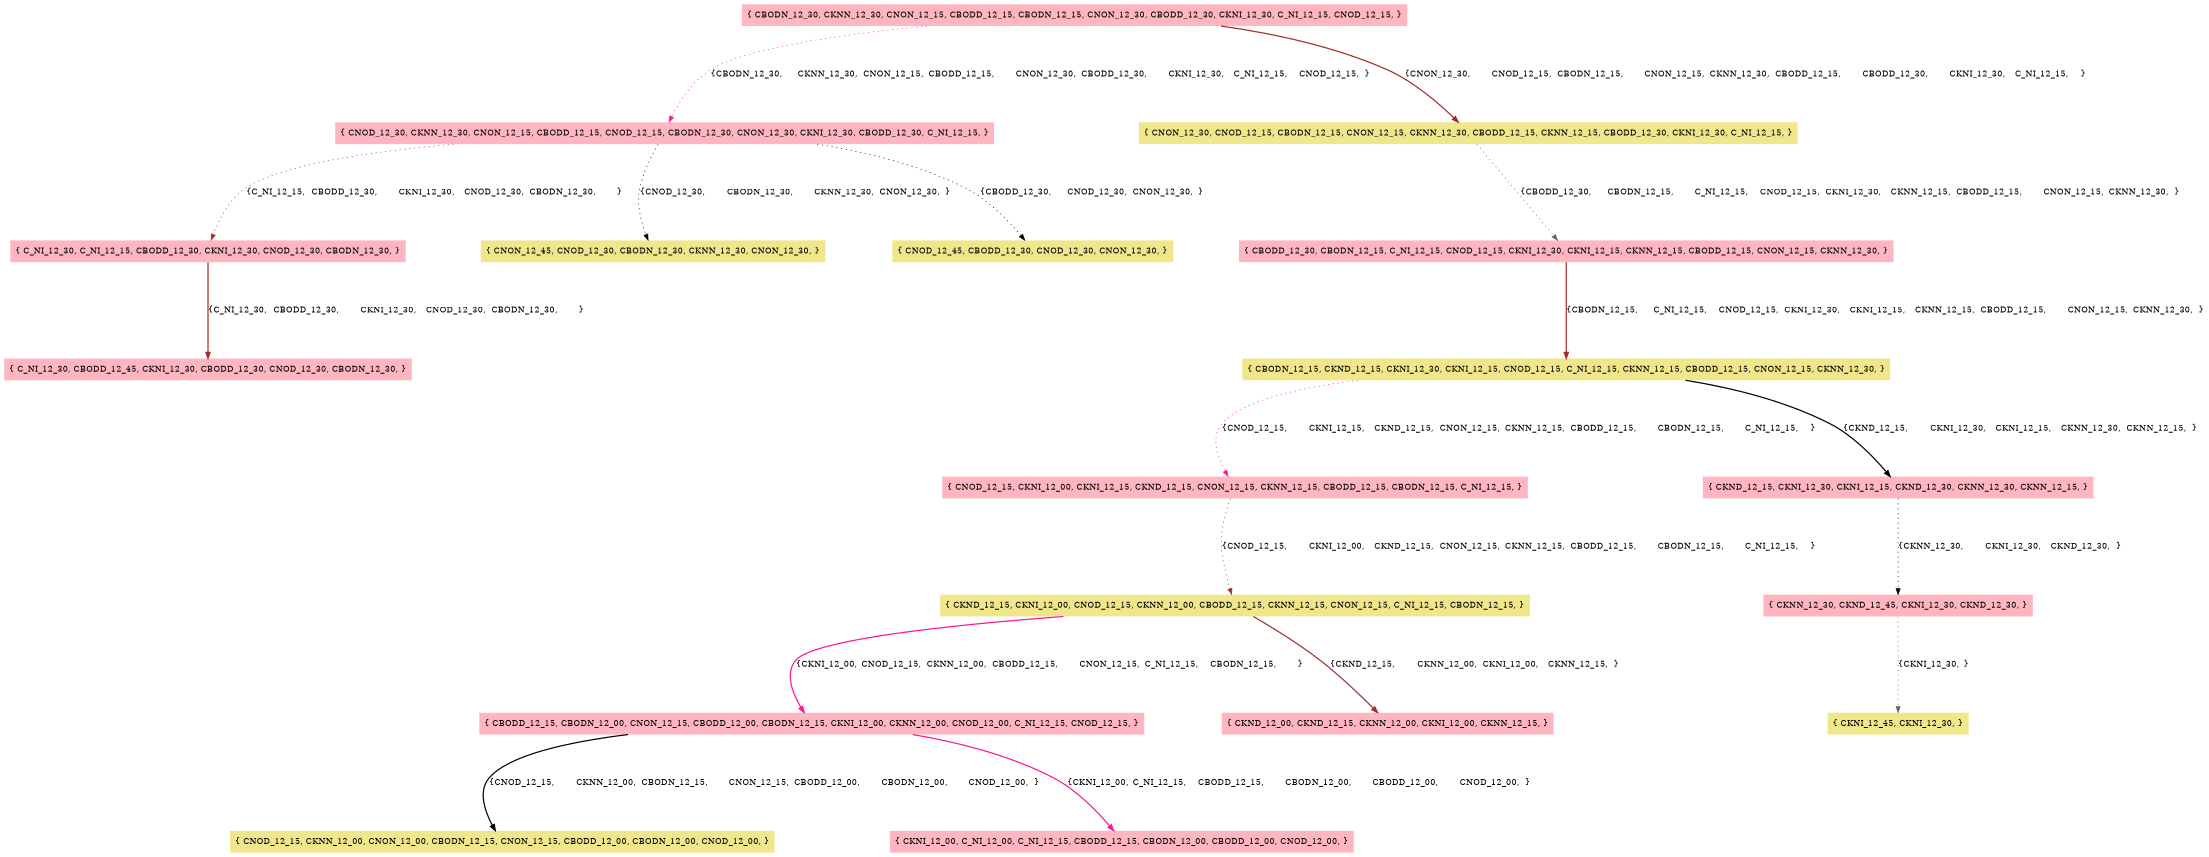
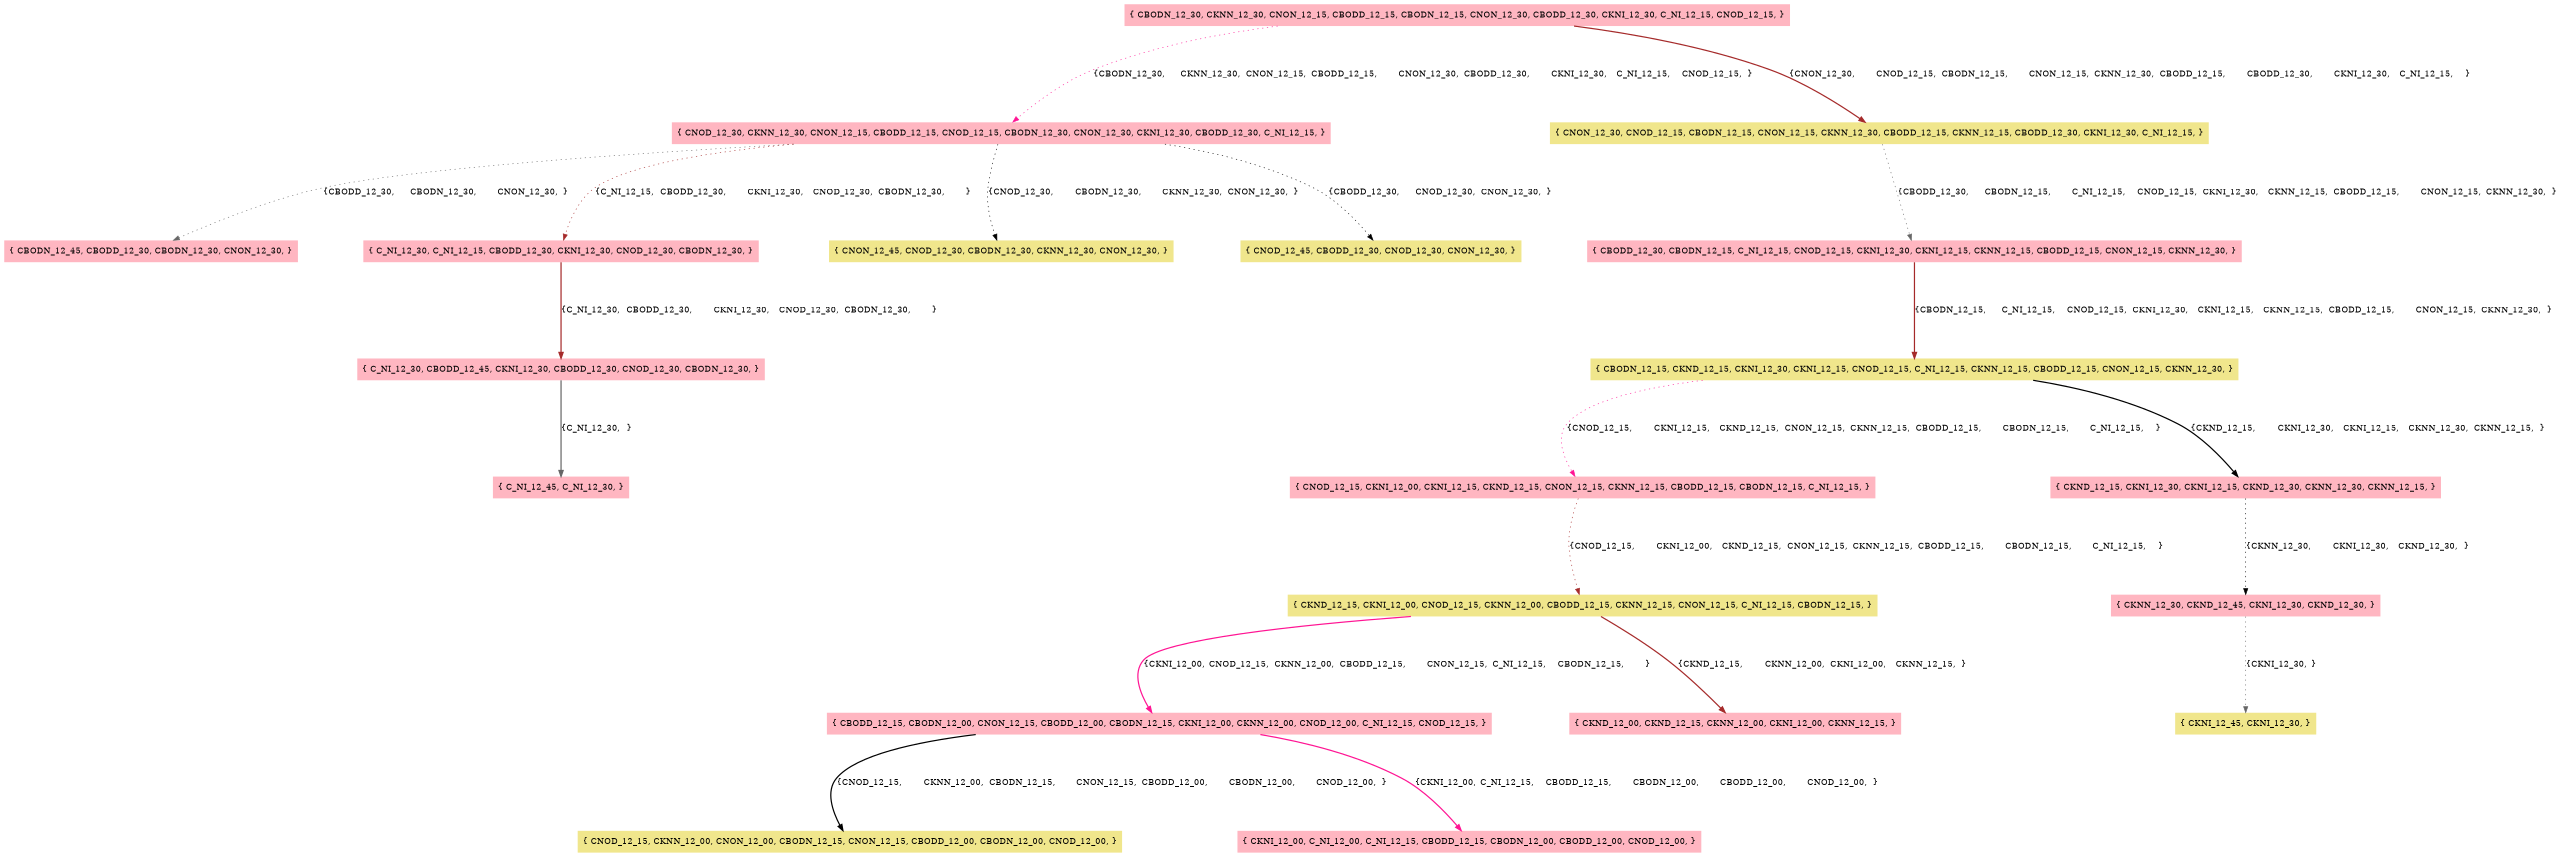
node "{ CBODN_12_45, CBODD_12_30, CBODN_12_30, CNON_12_30, }": added
node "{ C_NI_12_45, C_NI_12_30, }": added
